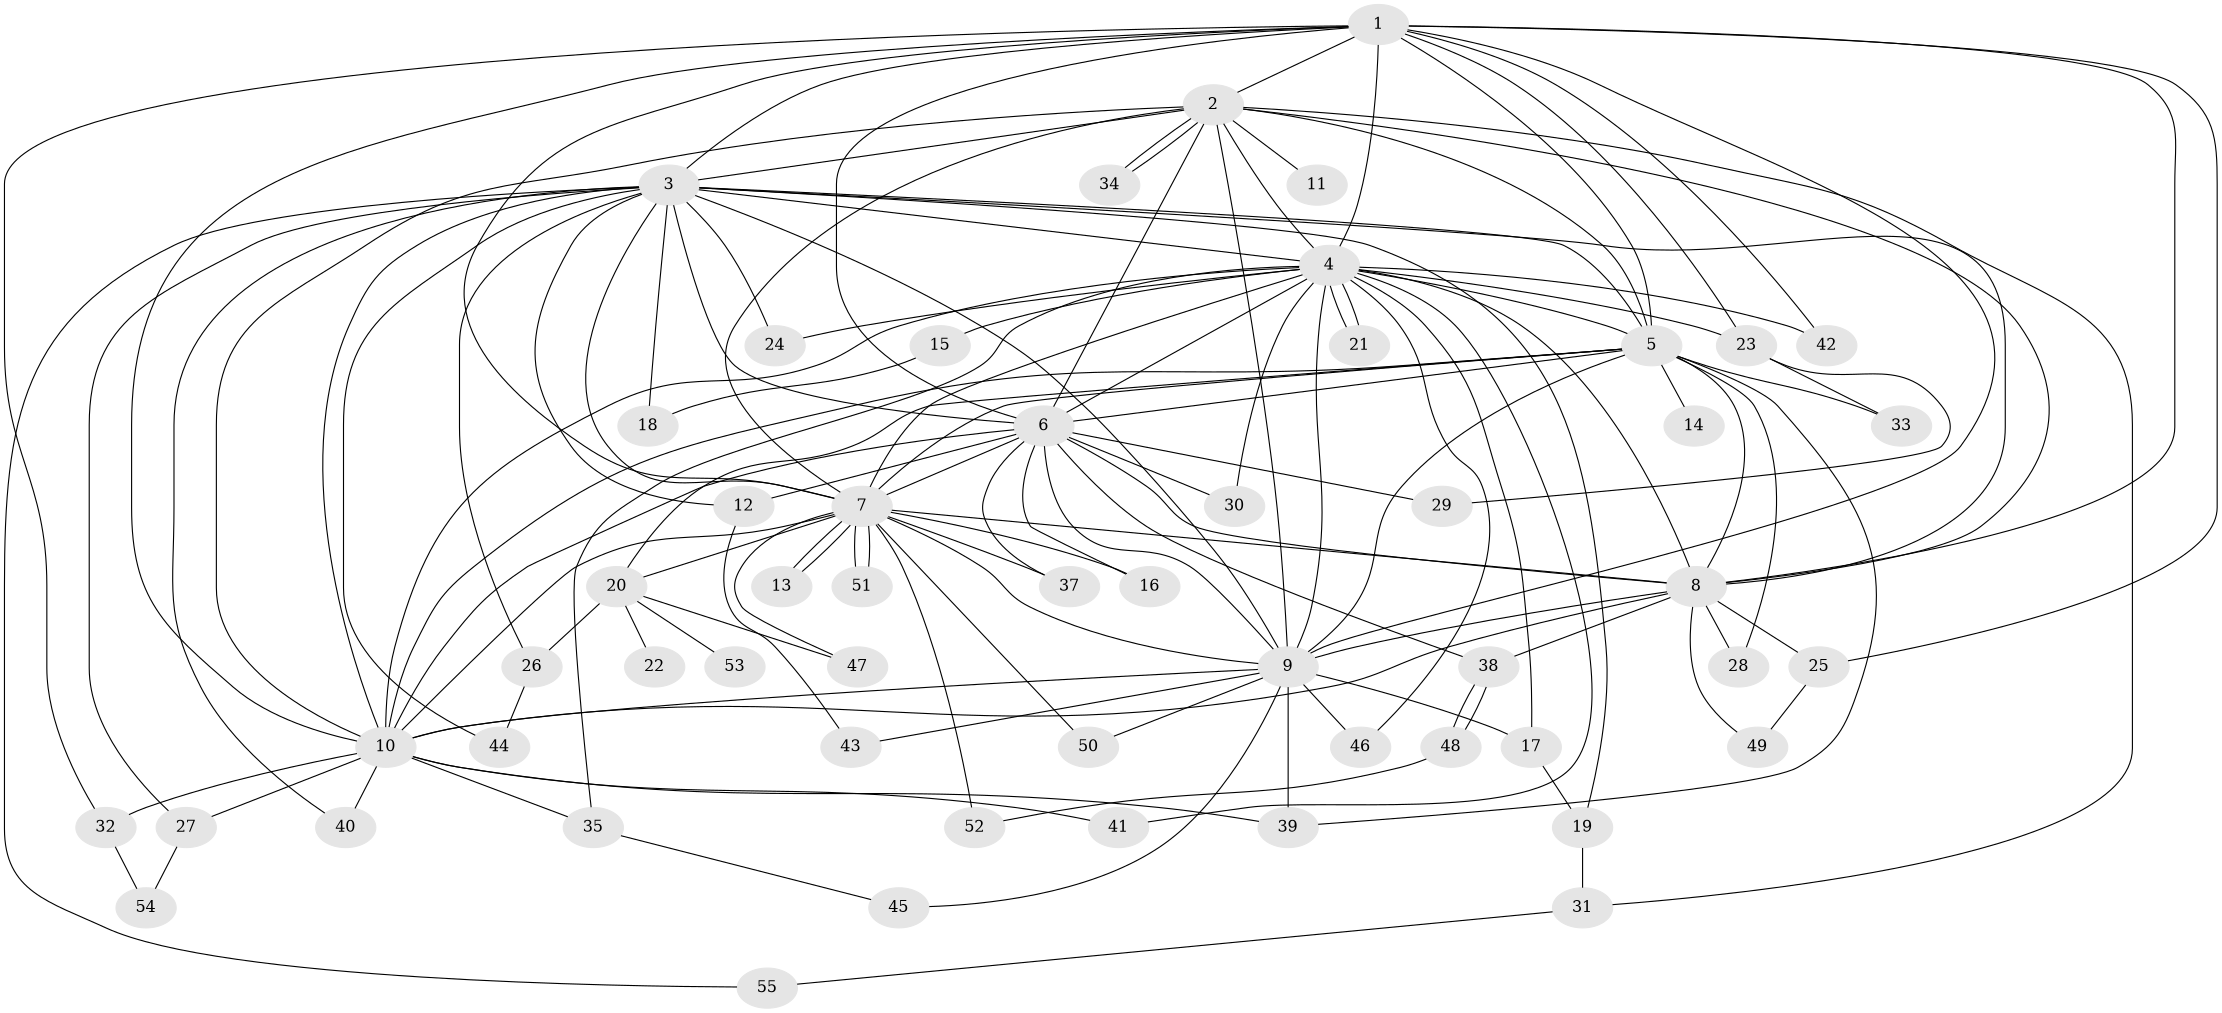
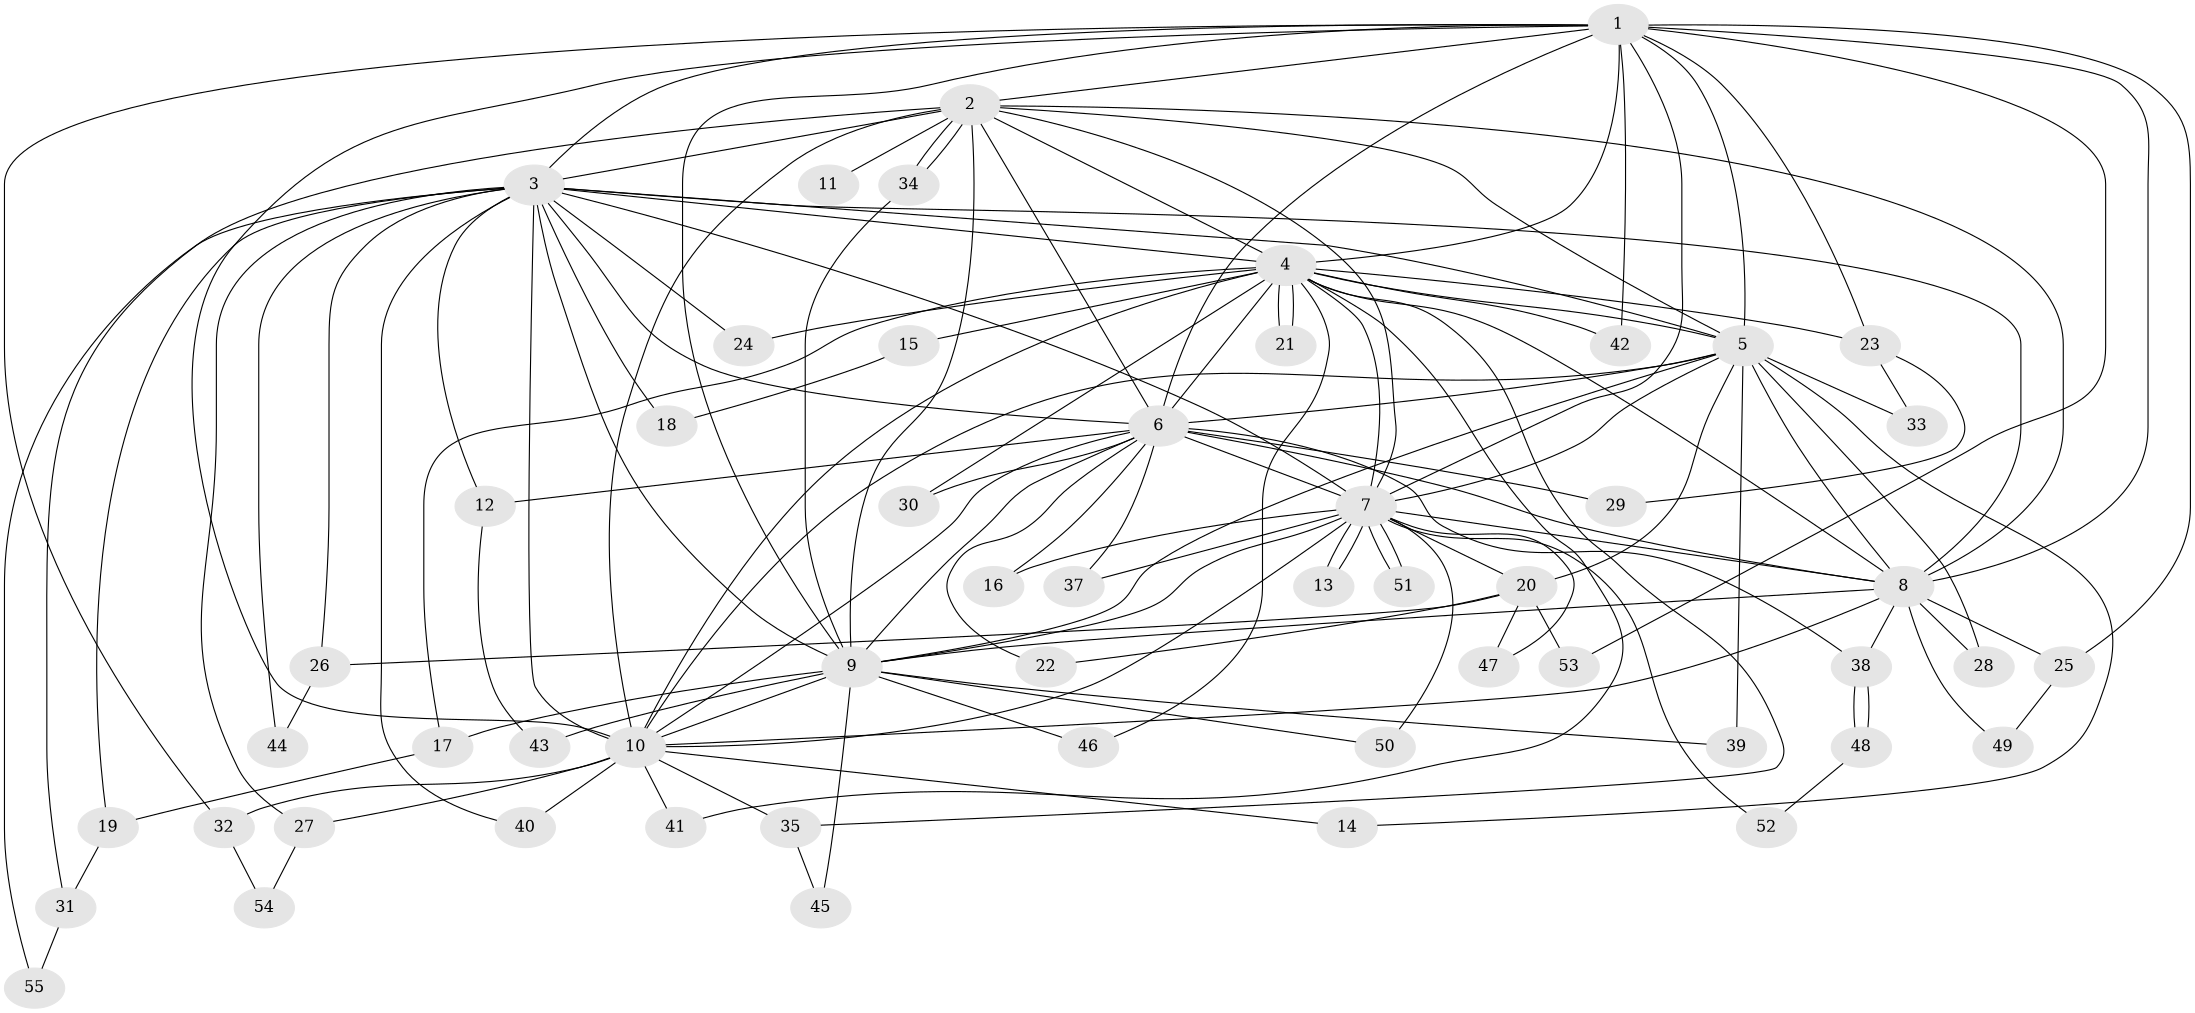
edge "1" -- "53": added
edge "4" -- "9": now "34" -- "9"
edge "6" -- "22": added
edge "10" -- "39": now "10" -- "14"
